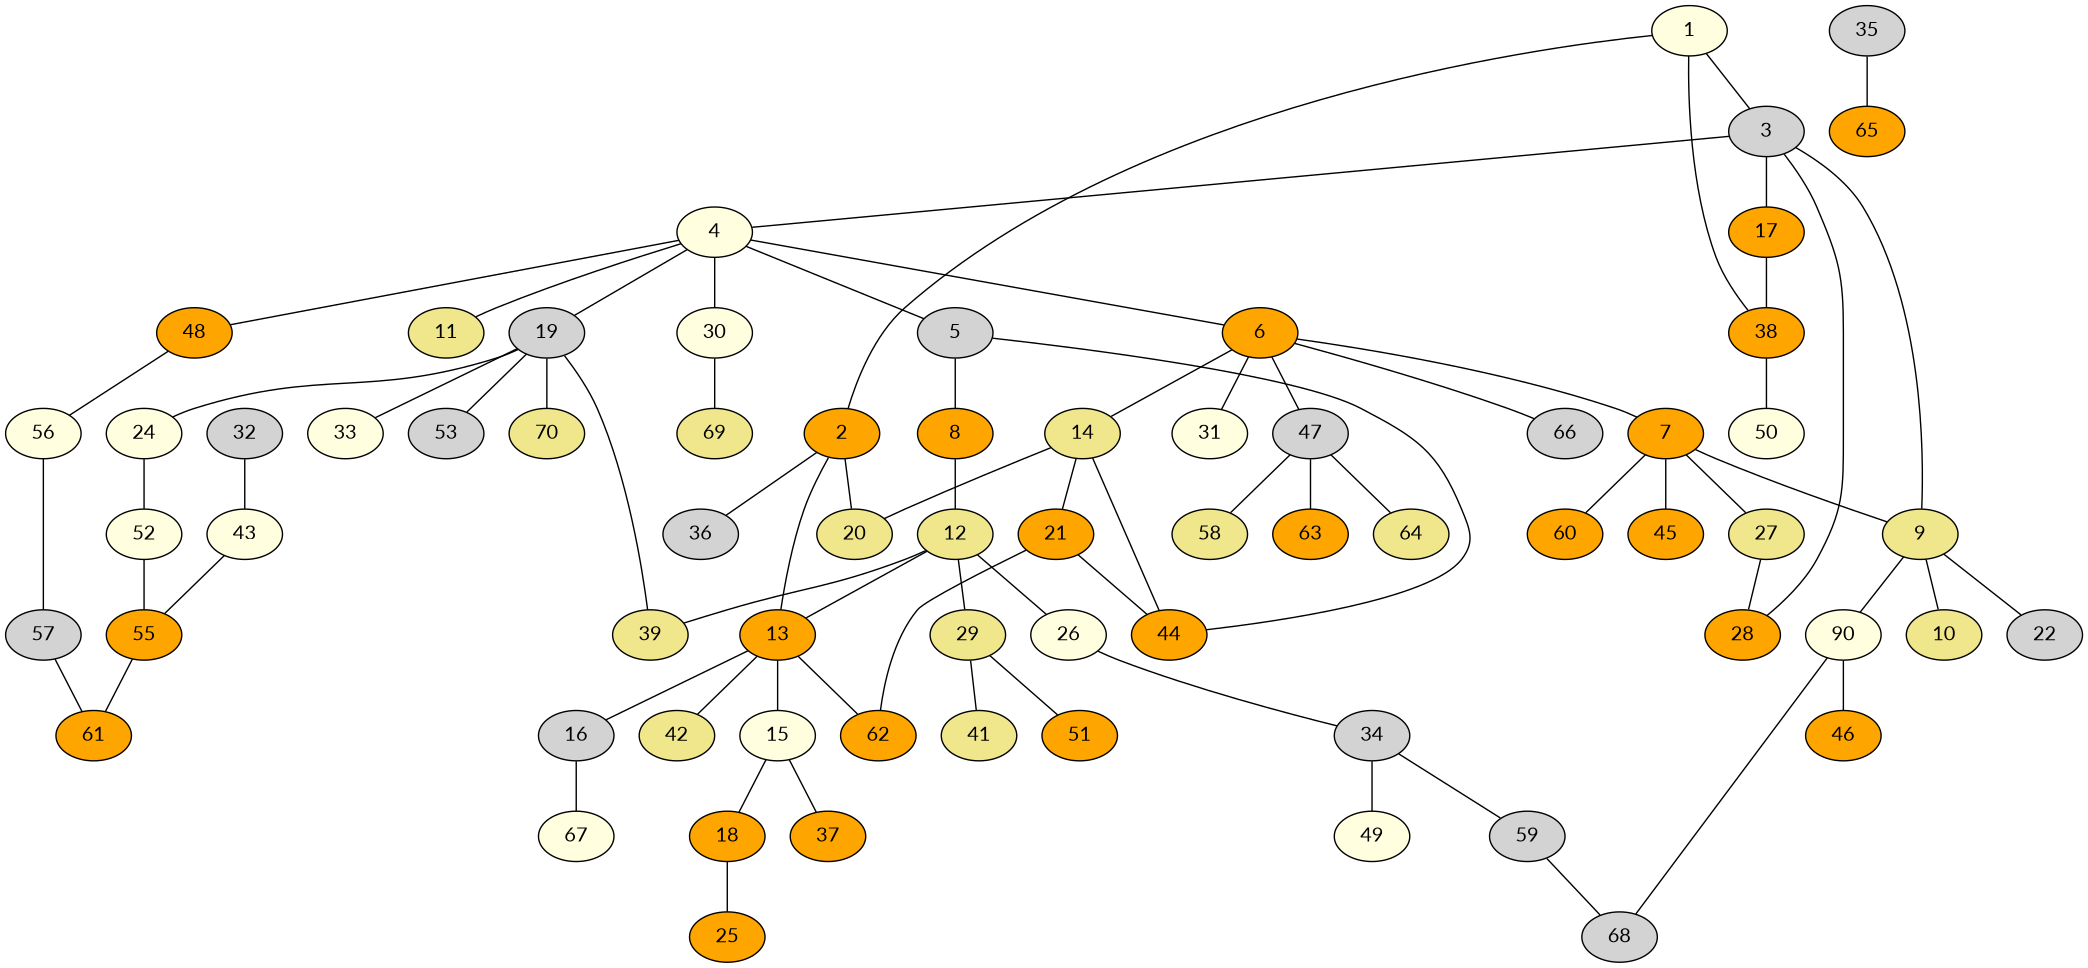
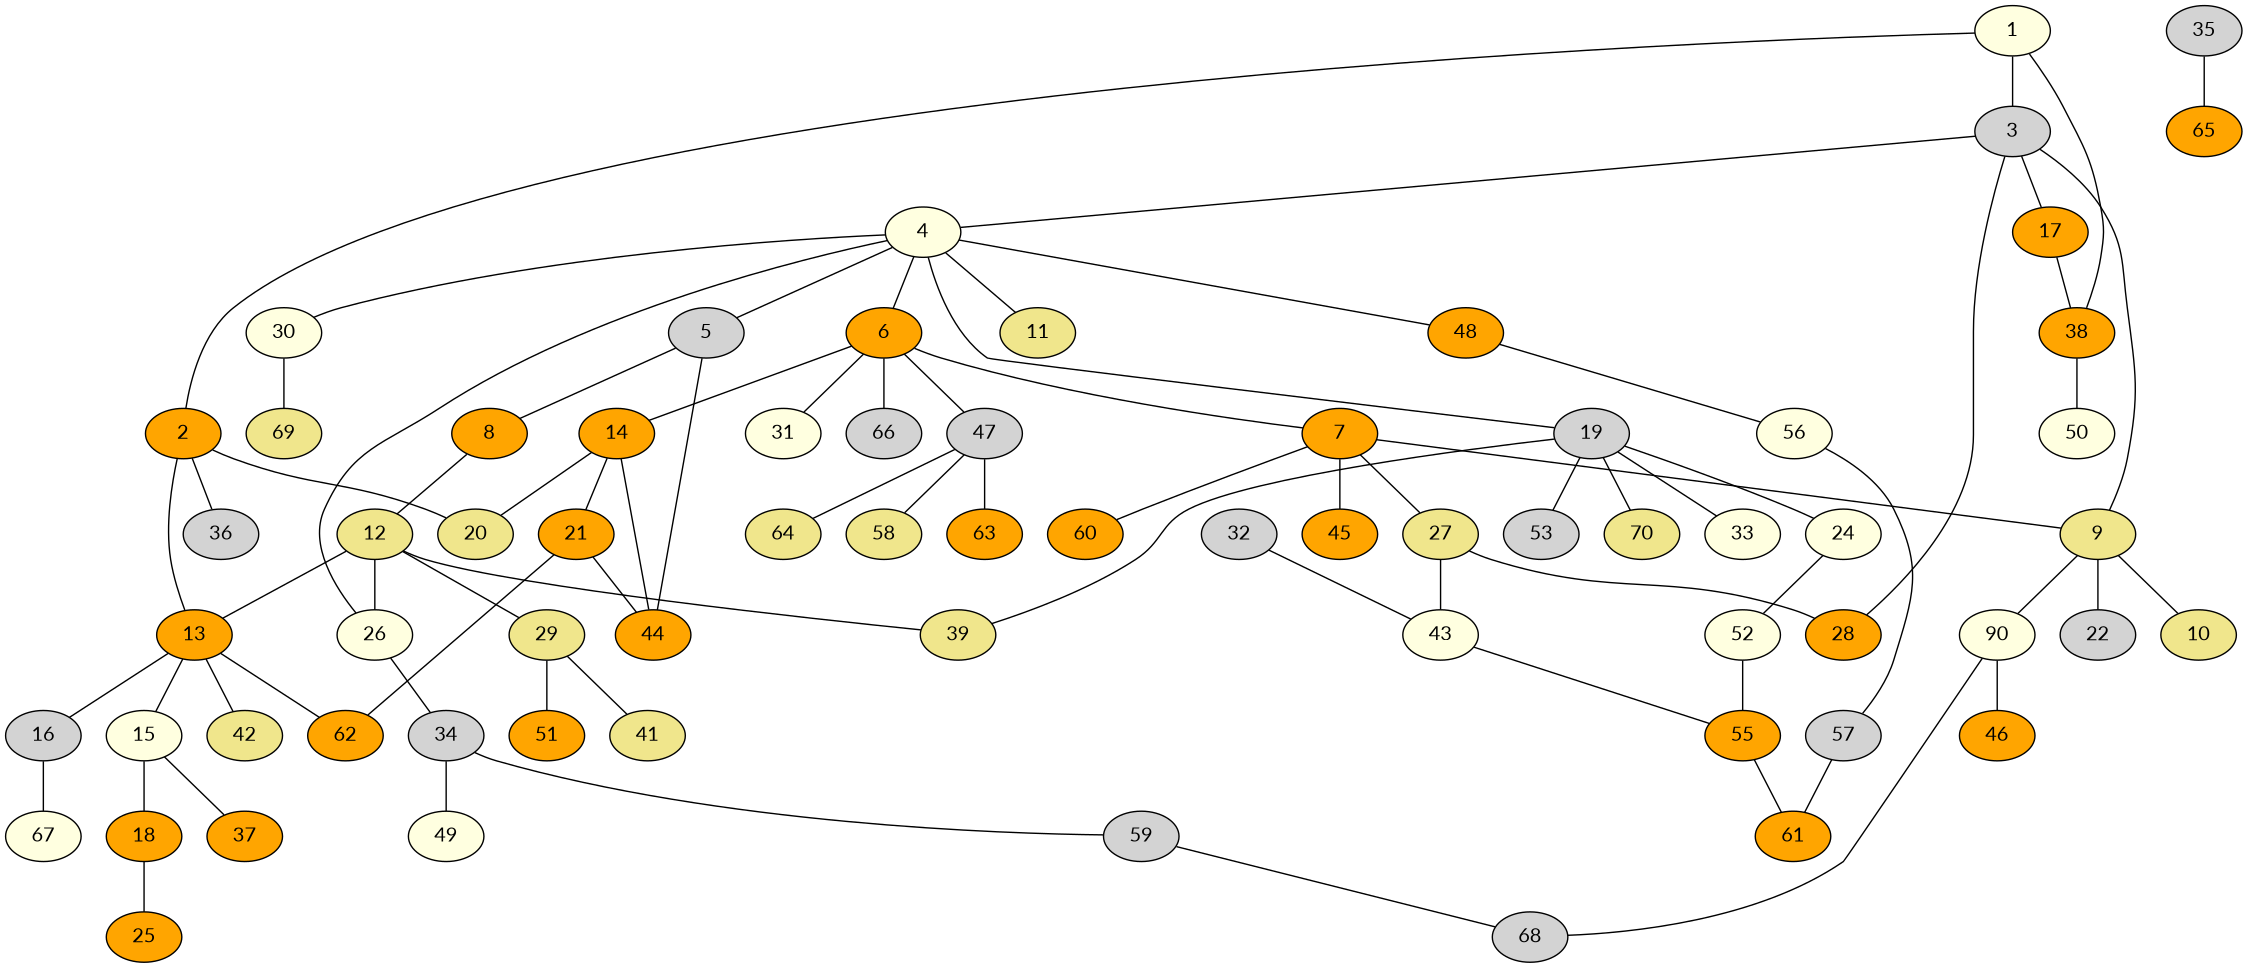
edge "4" -- "26": added
node "14": fillcolor khaki -> orange
edge "27" -- "43": added
